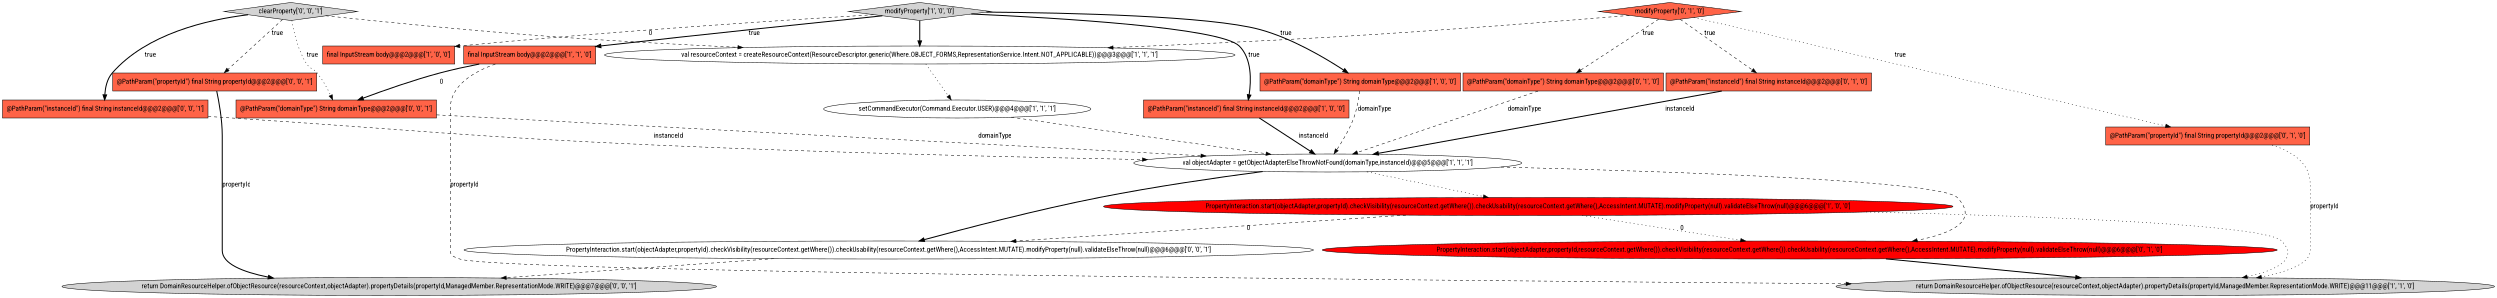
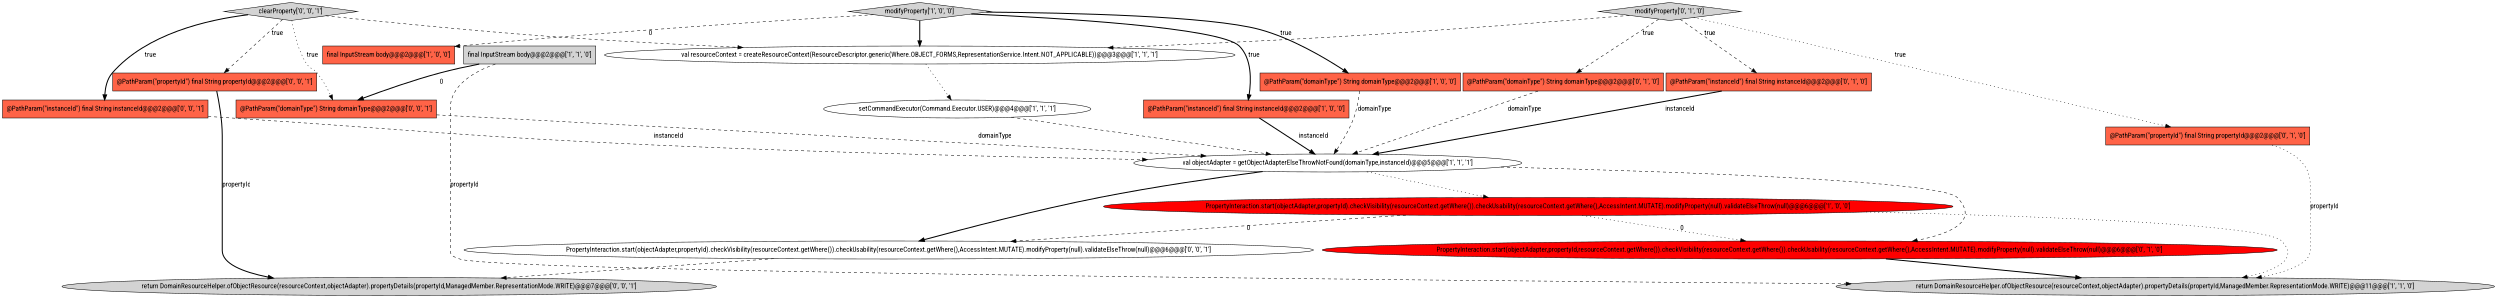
node "modifyProperty['0', '1', '0']": fillcolor tomato -> lightgray
edge "modifyProperty['1', '0', '0']" -> "final InputStream body@@@2@@@['1', '1', '0']": removed, label "true"
node "final InputStream body@@@2@@@['1', '1', '0']": fillcolor tomato -> lightgray
